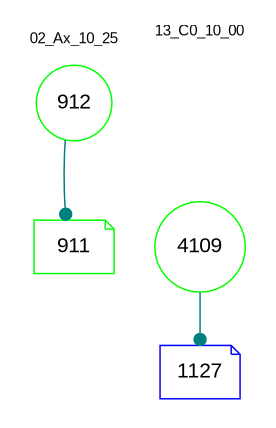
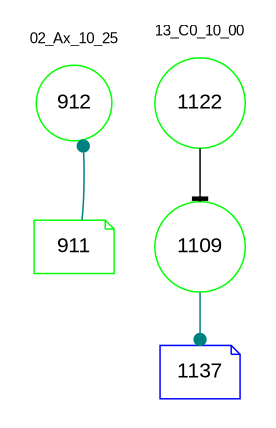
node "1122": added
edge "912" -> "911": reversed
node "4109": label "4109" -> "1109"
node "1127": label "1127" -> "1137"
